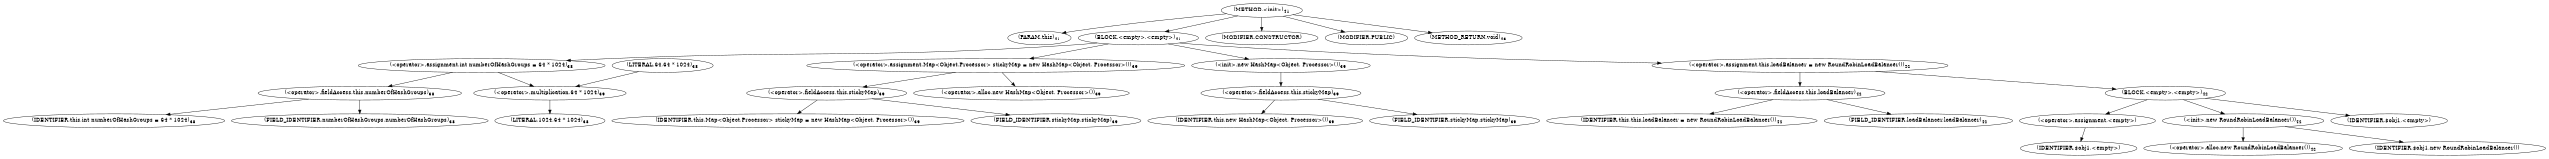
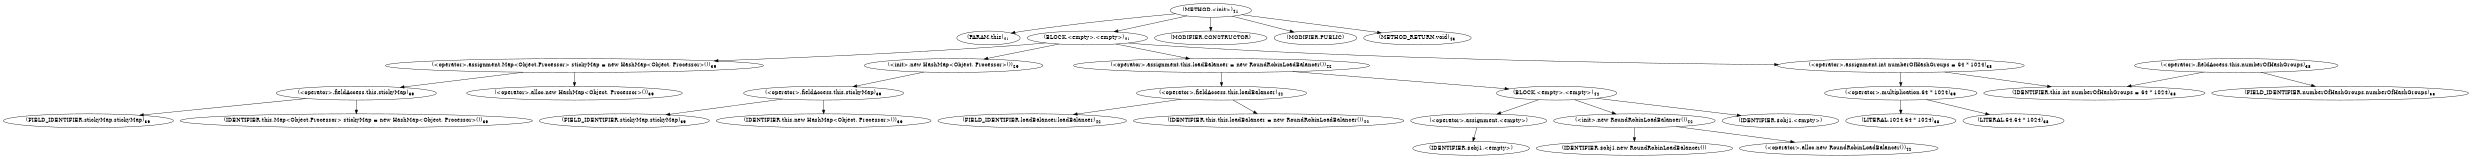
node "(<init>,new HashMap<Object, Processor>())": text "39" -> "29"
edge "(<operator>.assignment,int numberOfHashGroups = 64 * 1024)" -> "(<operator>.fieldAccess,this.numberOfHashGroups)": now "(<operator>.assignment,int numberOfHashGroups = 64 * 1024)" -> "(IDENTIFIER,this,int numberOfHashGroups = 64 * 1024)"
edge "(LITERAL,64,64 * 1024)" -> "(<operator>.multiplication,64 * 1024)": reversed
